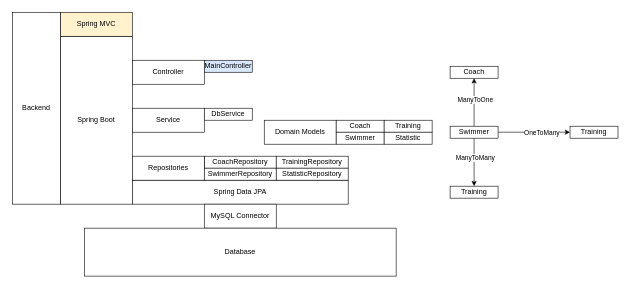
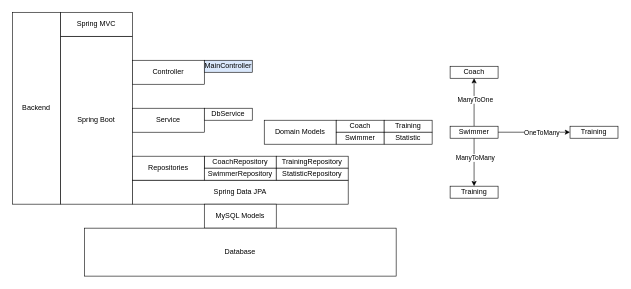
node "Spring MVC": fillcolor #fff2cc -> #ffffff
node "MySQL Connector": label "MySQL Connector" -> "MySQL Models"
